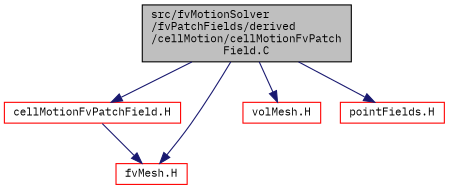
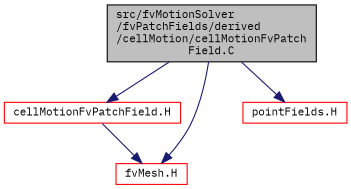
node "volMesh.H": removed
